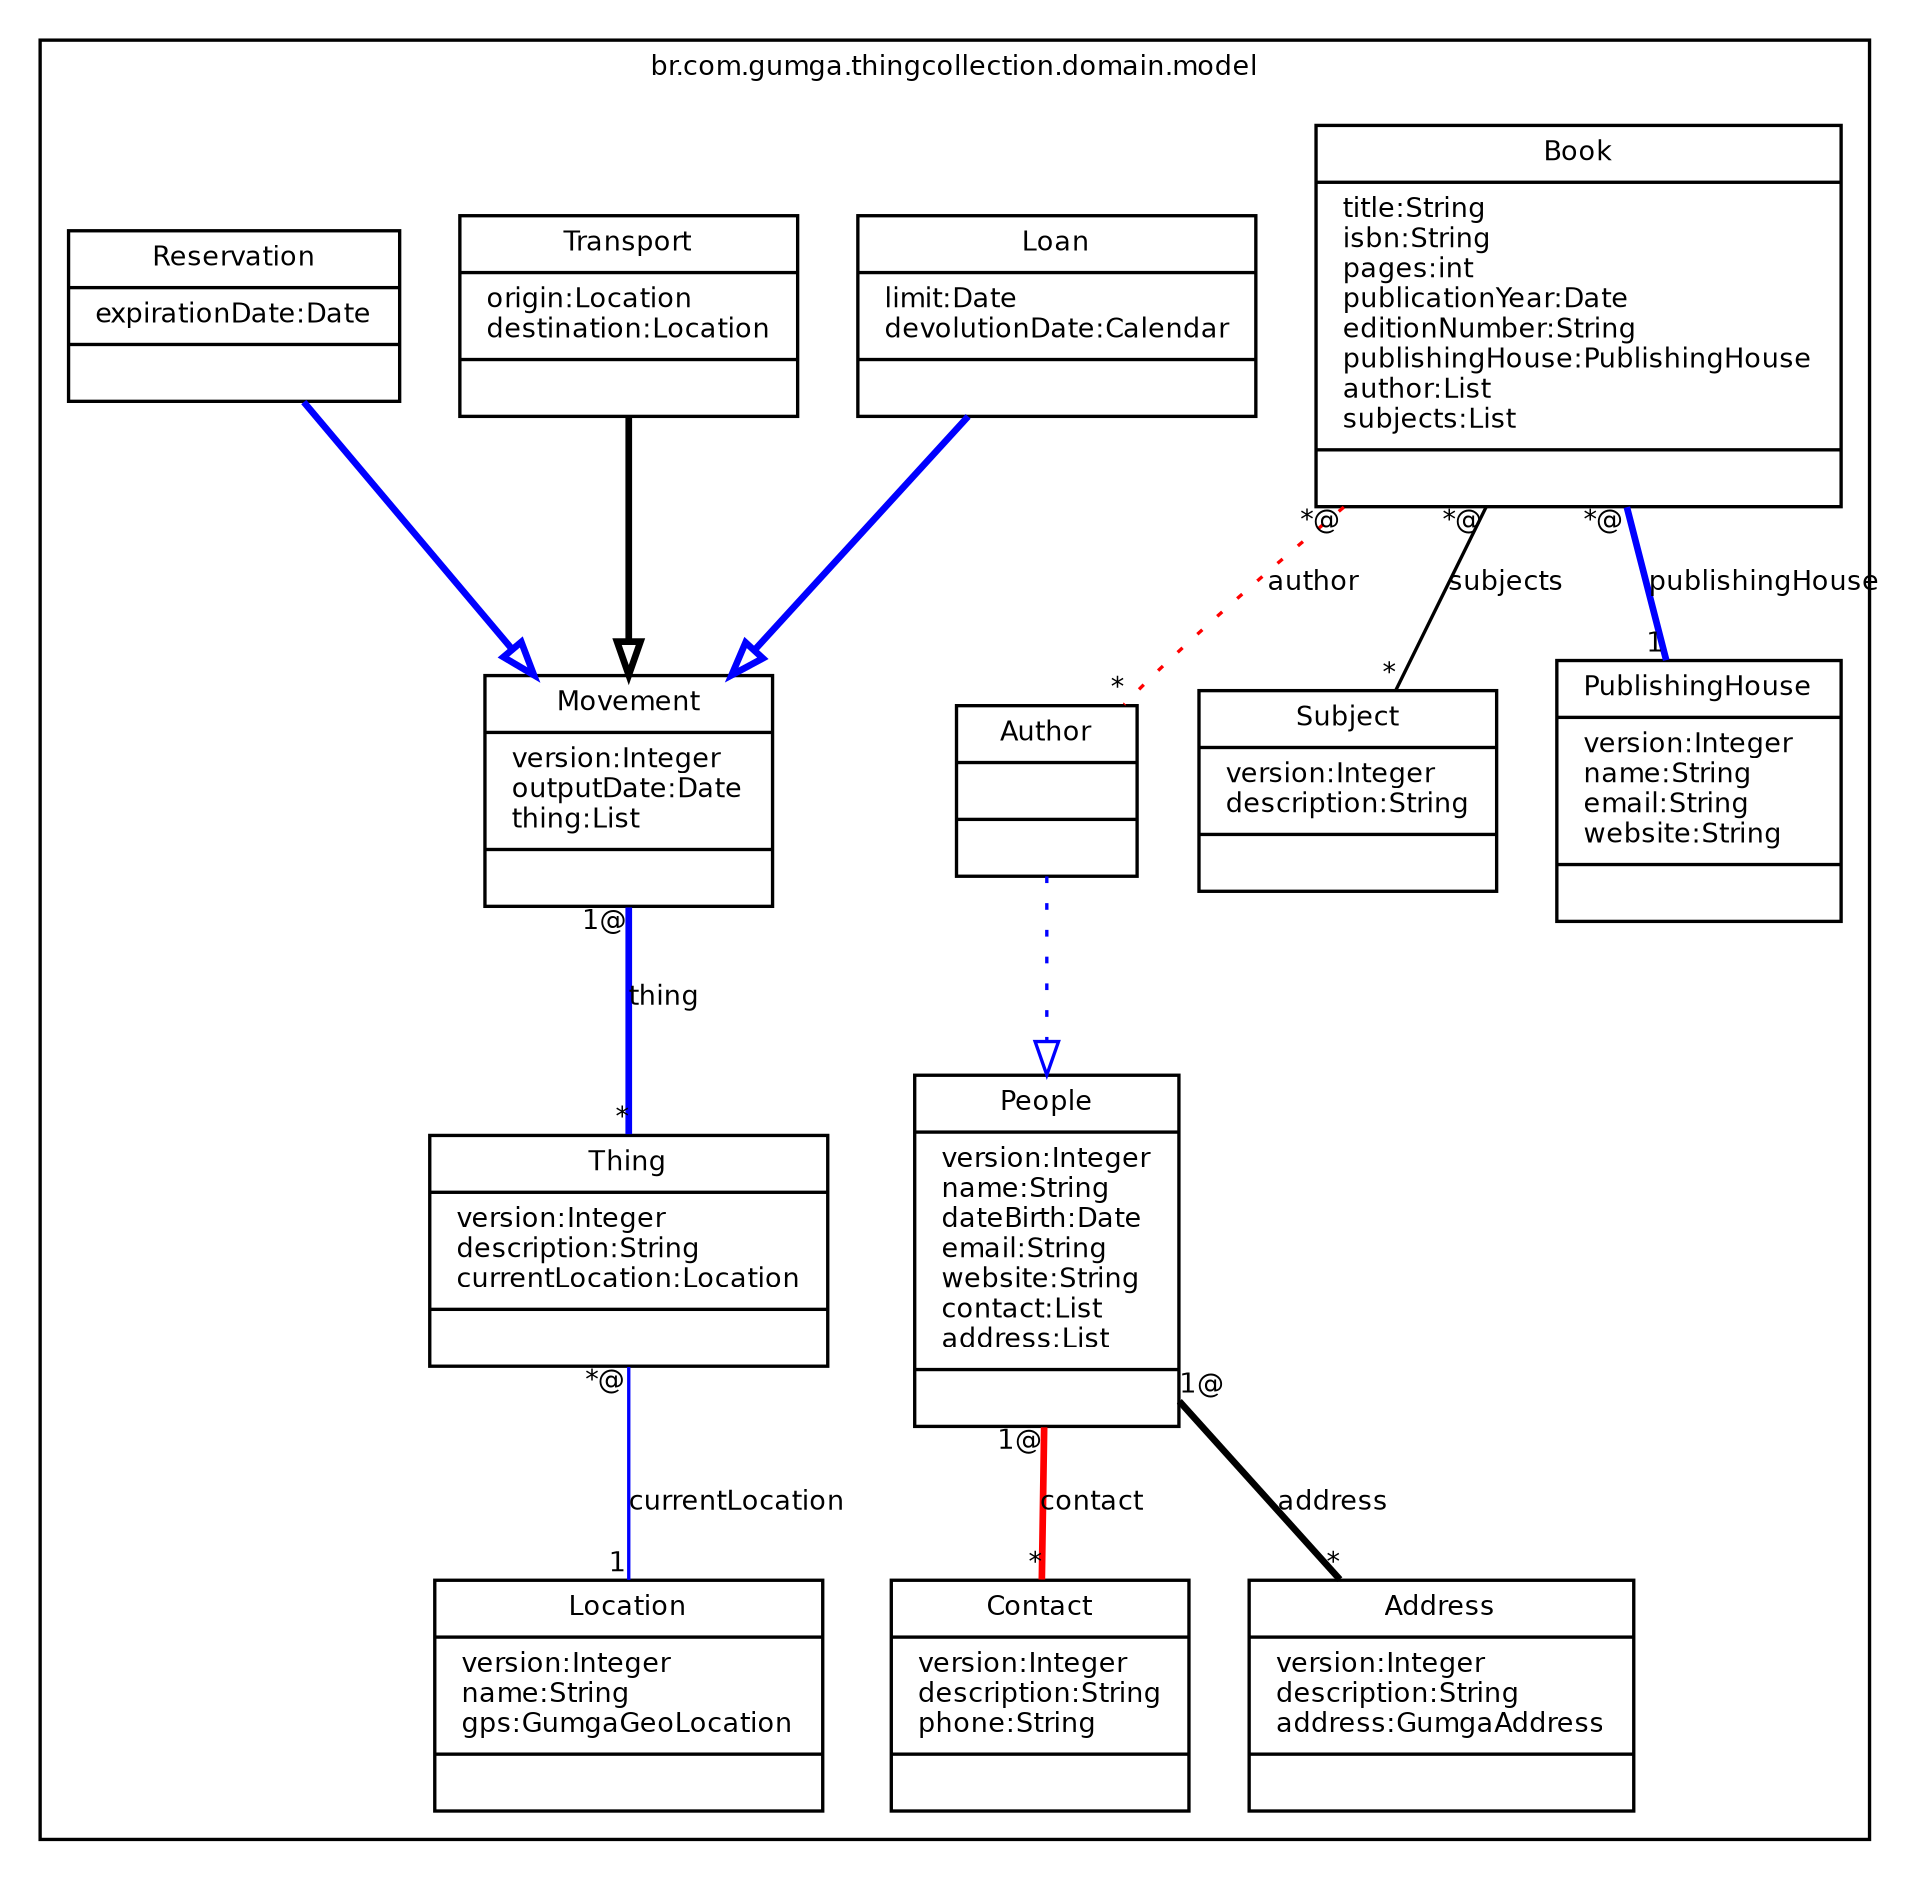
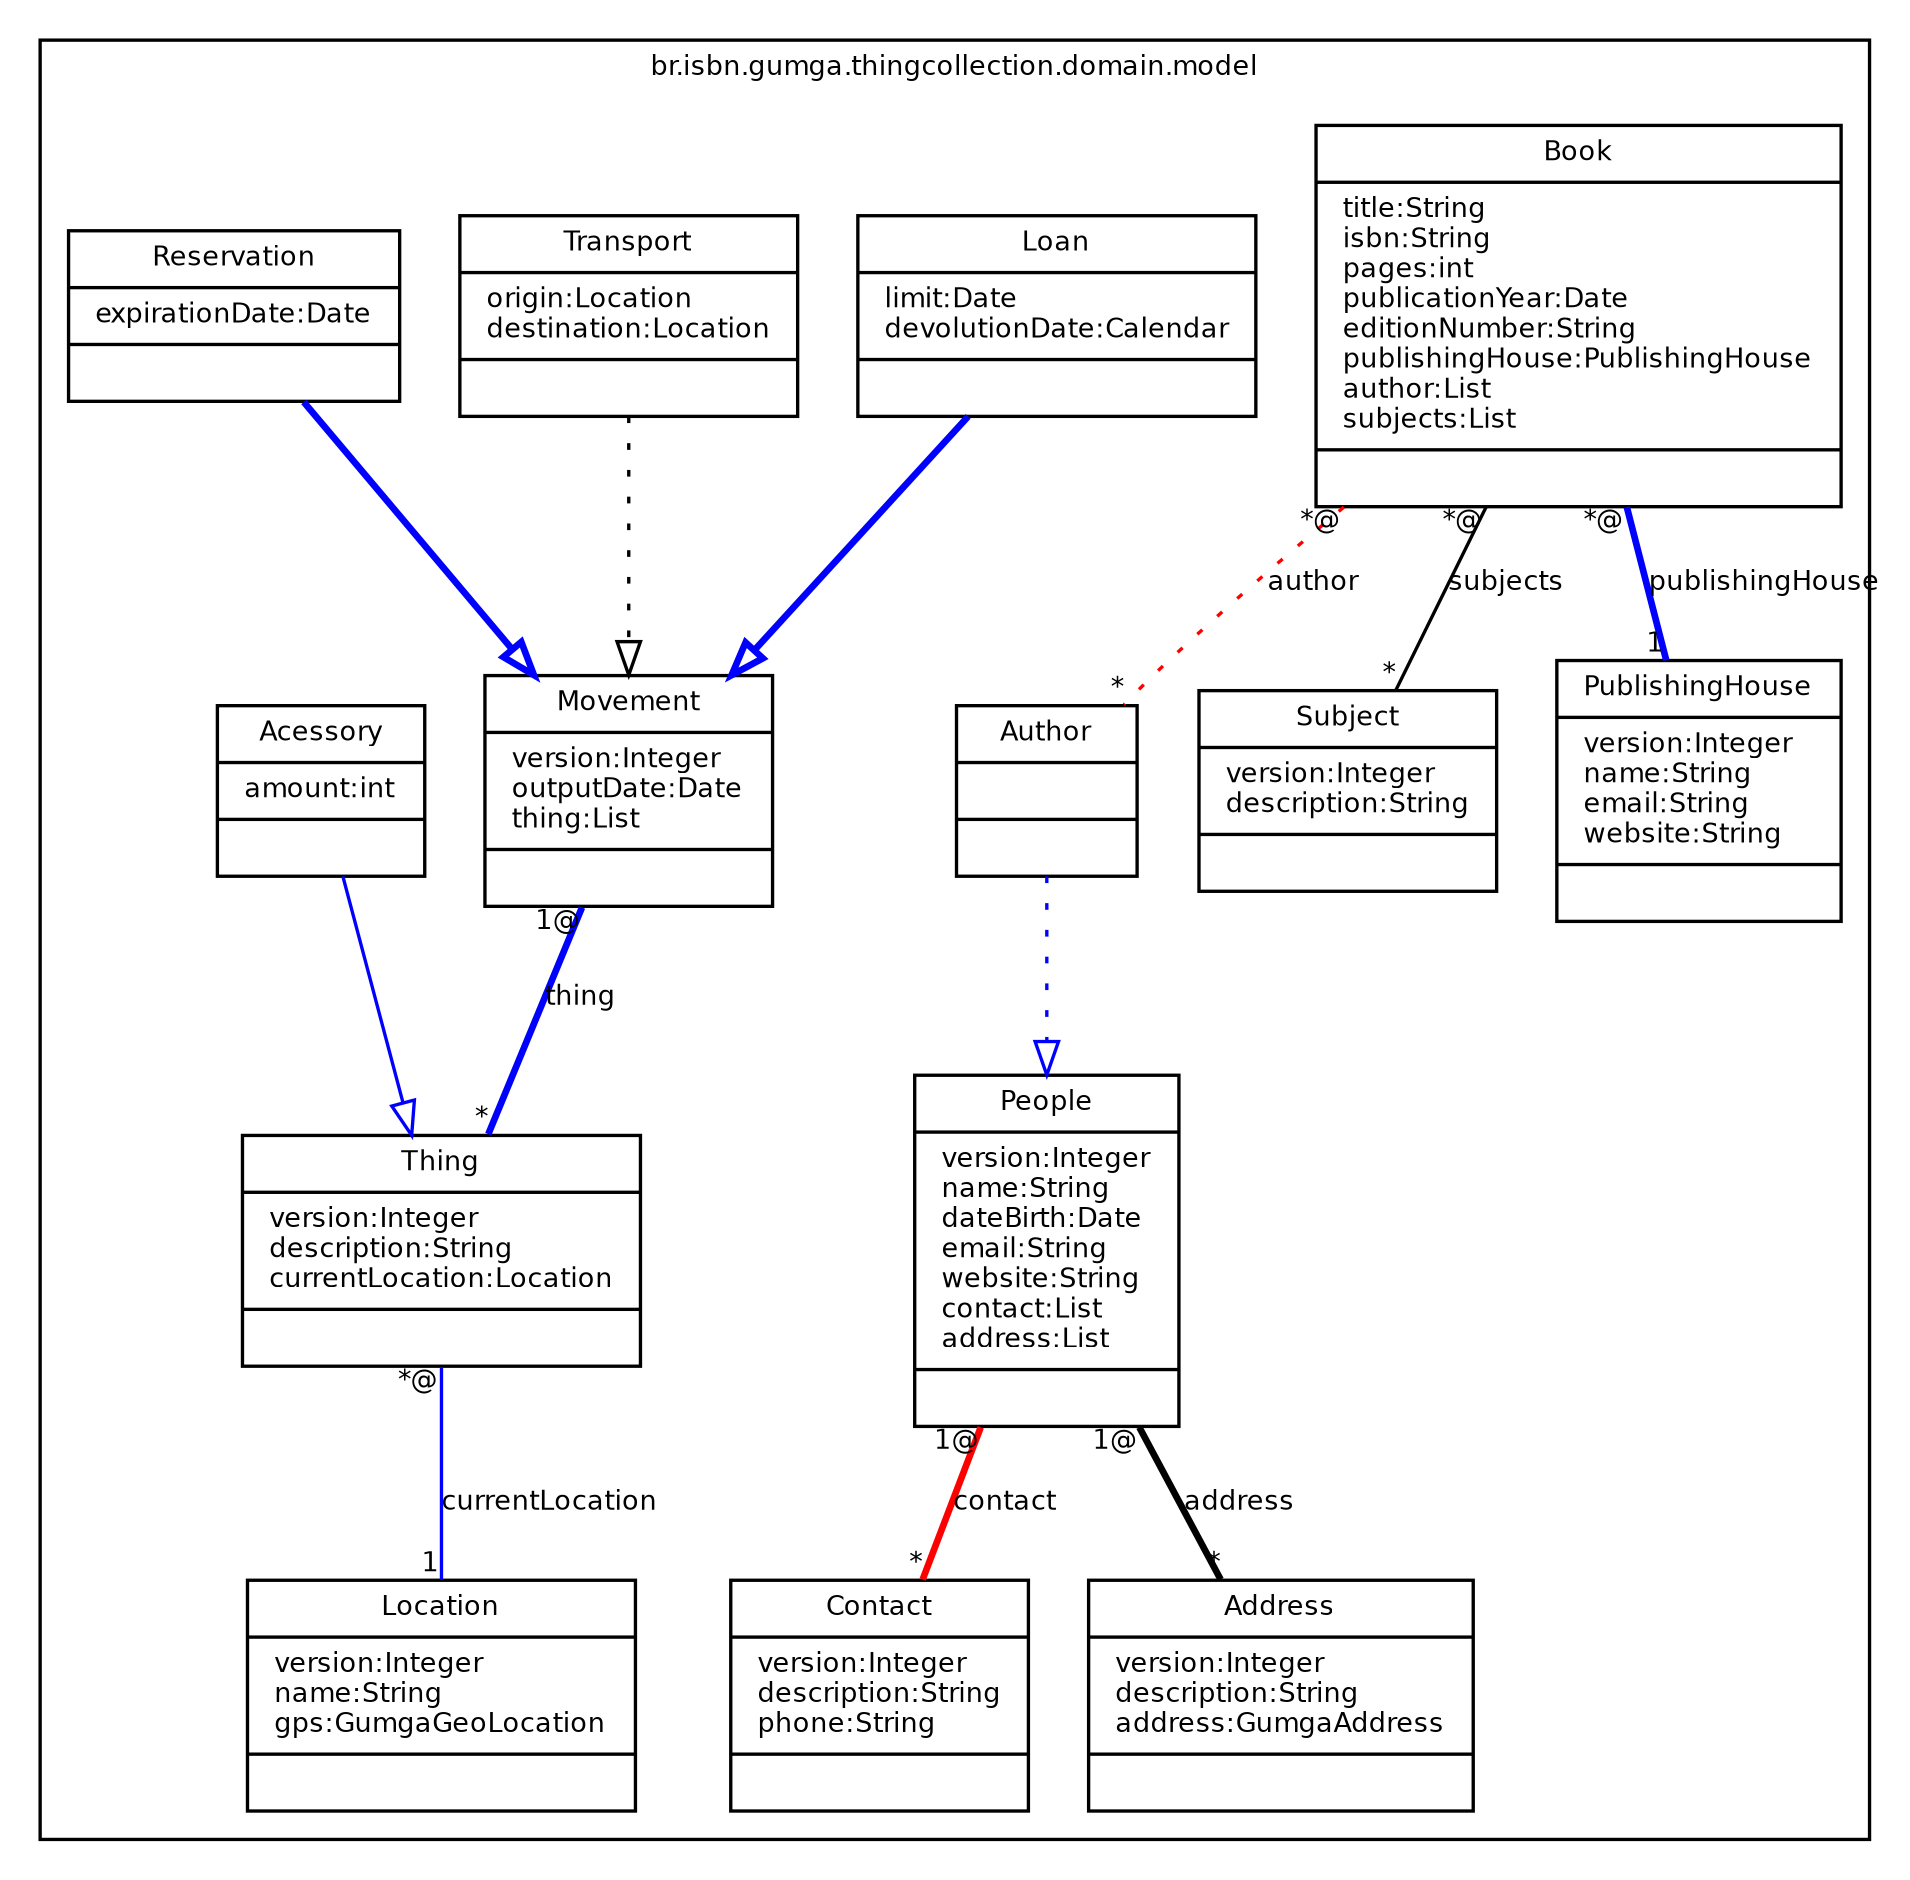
cluster "br.com.gumga.thingcollection.domain.model": label "br.com.gumga.thingcollection.domain.model" -> "br.isbn.gumga.thingcollection.domain.model"
edge "Transport" -> "Movement": style bold -> dotted
node "Acessory": added
